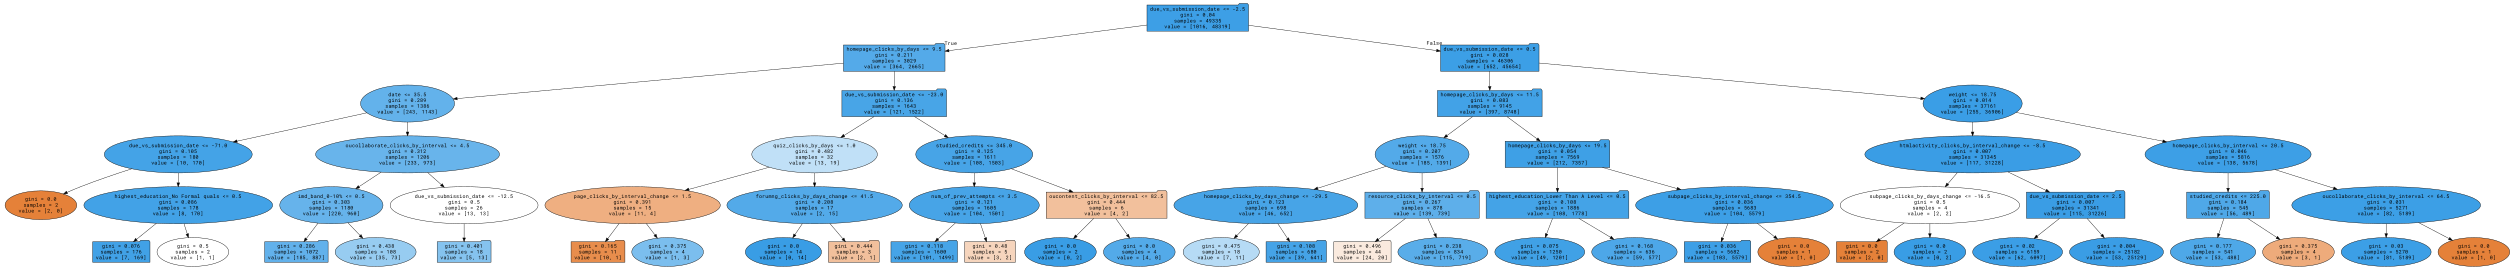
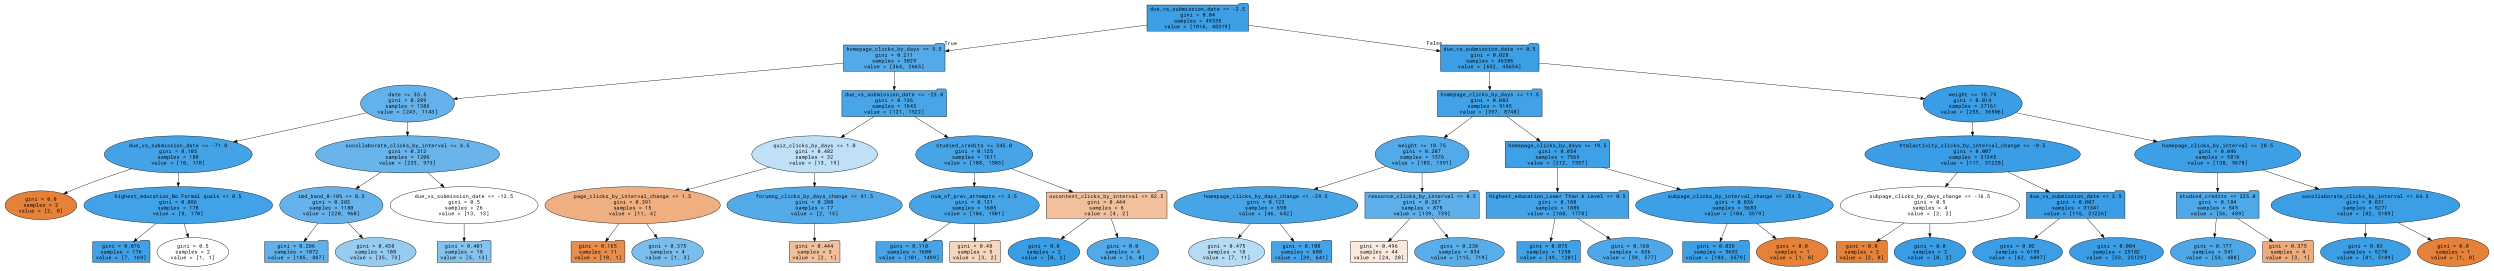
node "gini = 0.0 samples = 14 value = [0, 14]": removed
node "gini = 0.075 samples = 1250 value = [49, 1201]": shape ellipse -> folder
node "gini = 0.375 samples = 4 value = [3, 1]": shape ellipse -> folder
